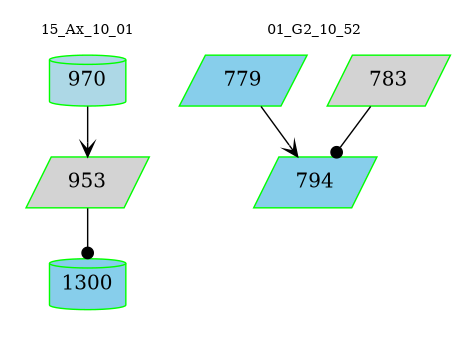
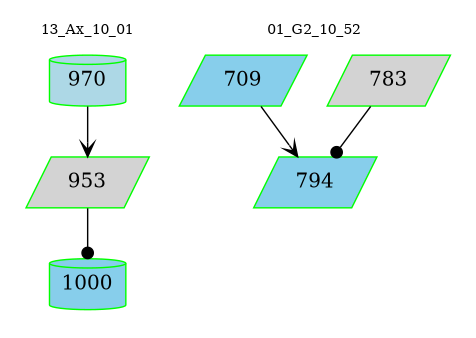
cluster "15_Ax_10_01": label "15_Ax_10_01" -> "13_Ax_10_01"
node "779": label "779" -> "709"
node "1300": label "1300" -> "1000"
